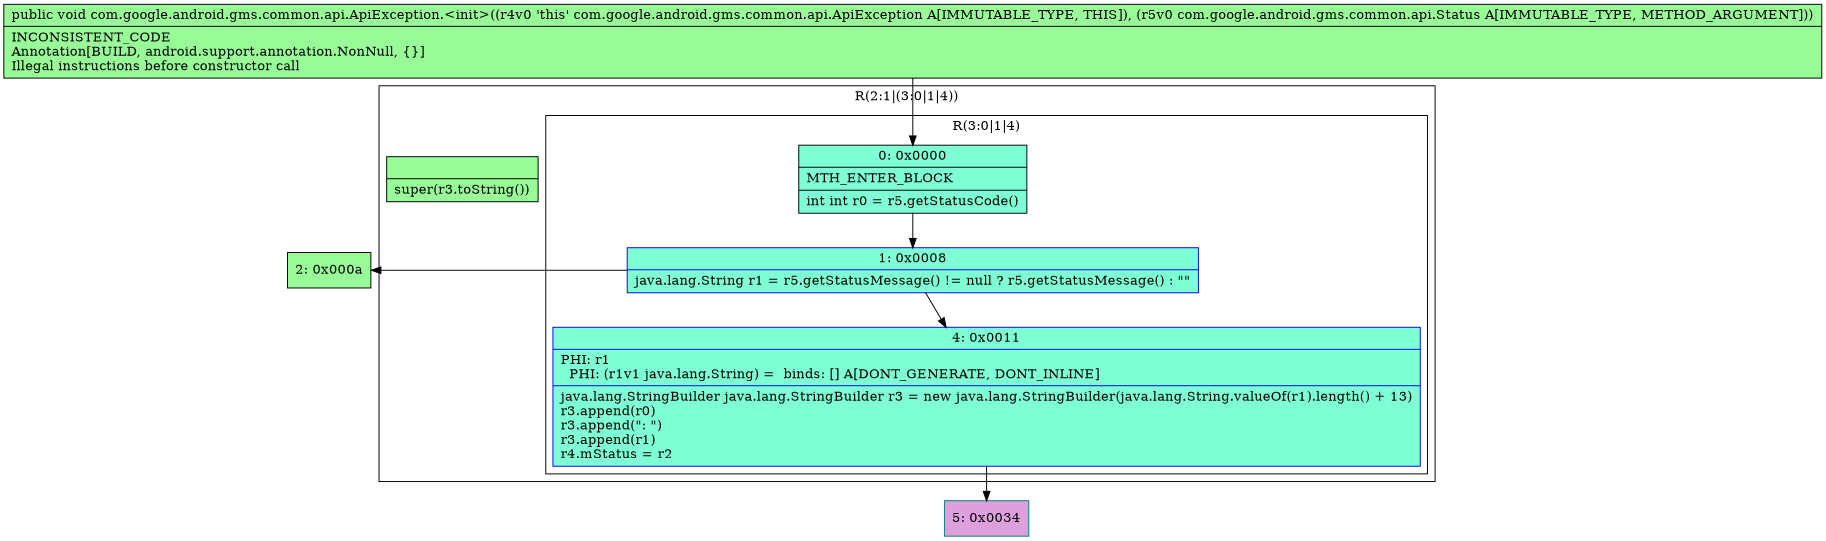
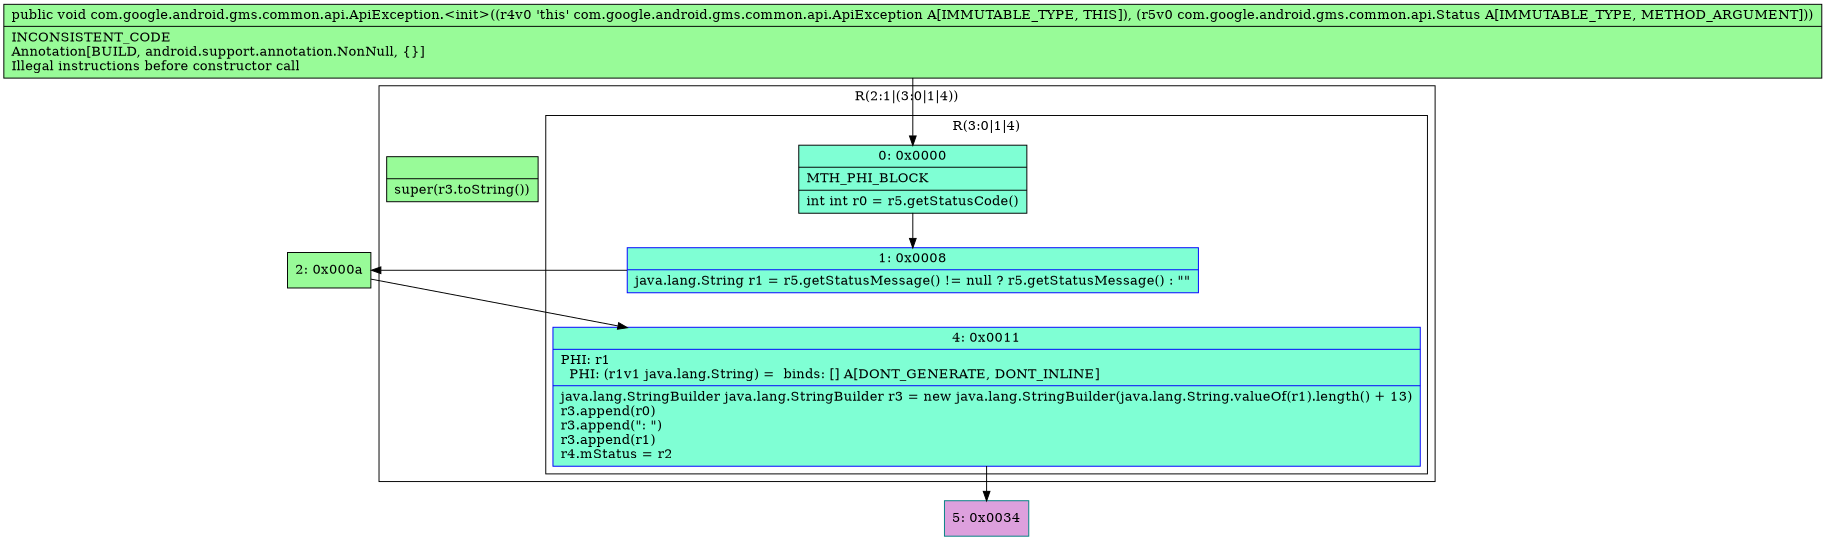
node "0: 0x0000": text "MTH_ENTER_BLOCK" -> "MTH_PHI_BLOCK"
edge "1: 0x0008" -> "4: 0x0011": now "2: 0x000a" -> "4: 0x0011"
